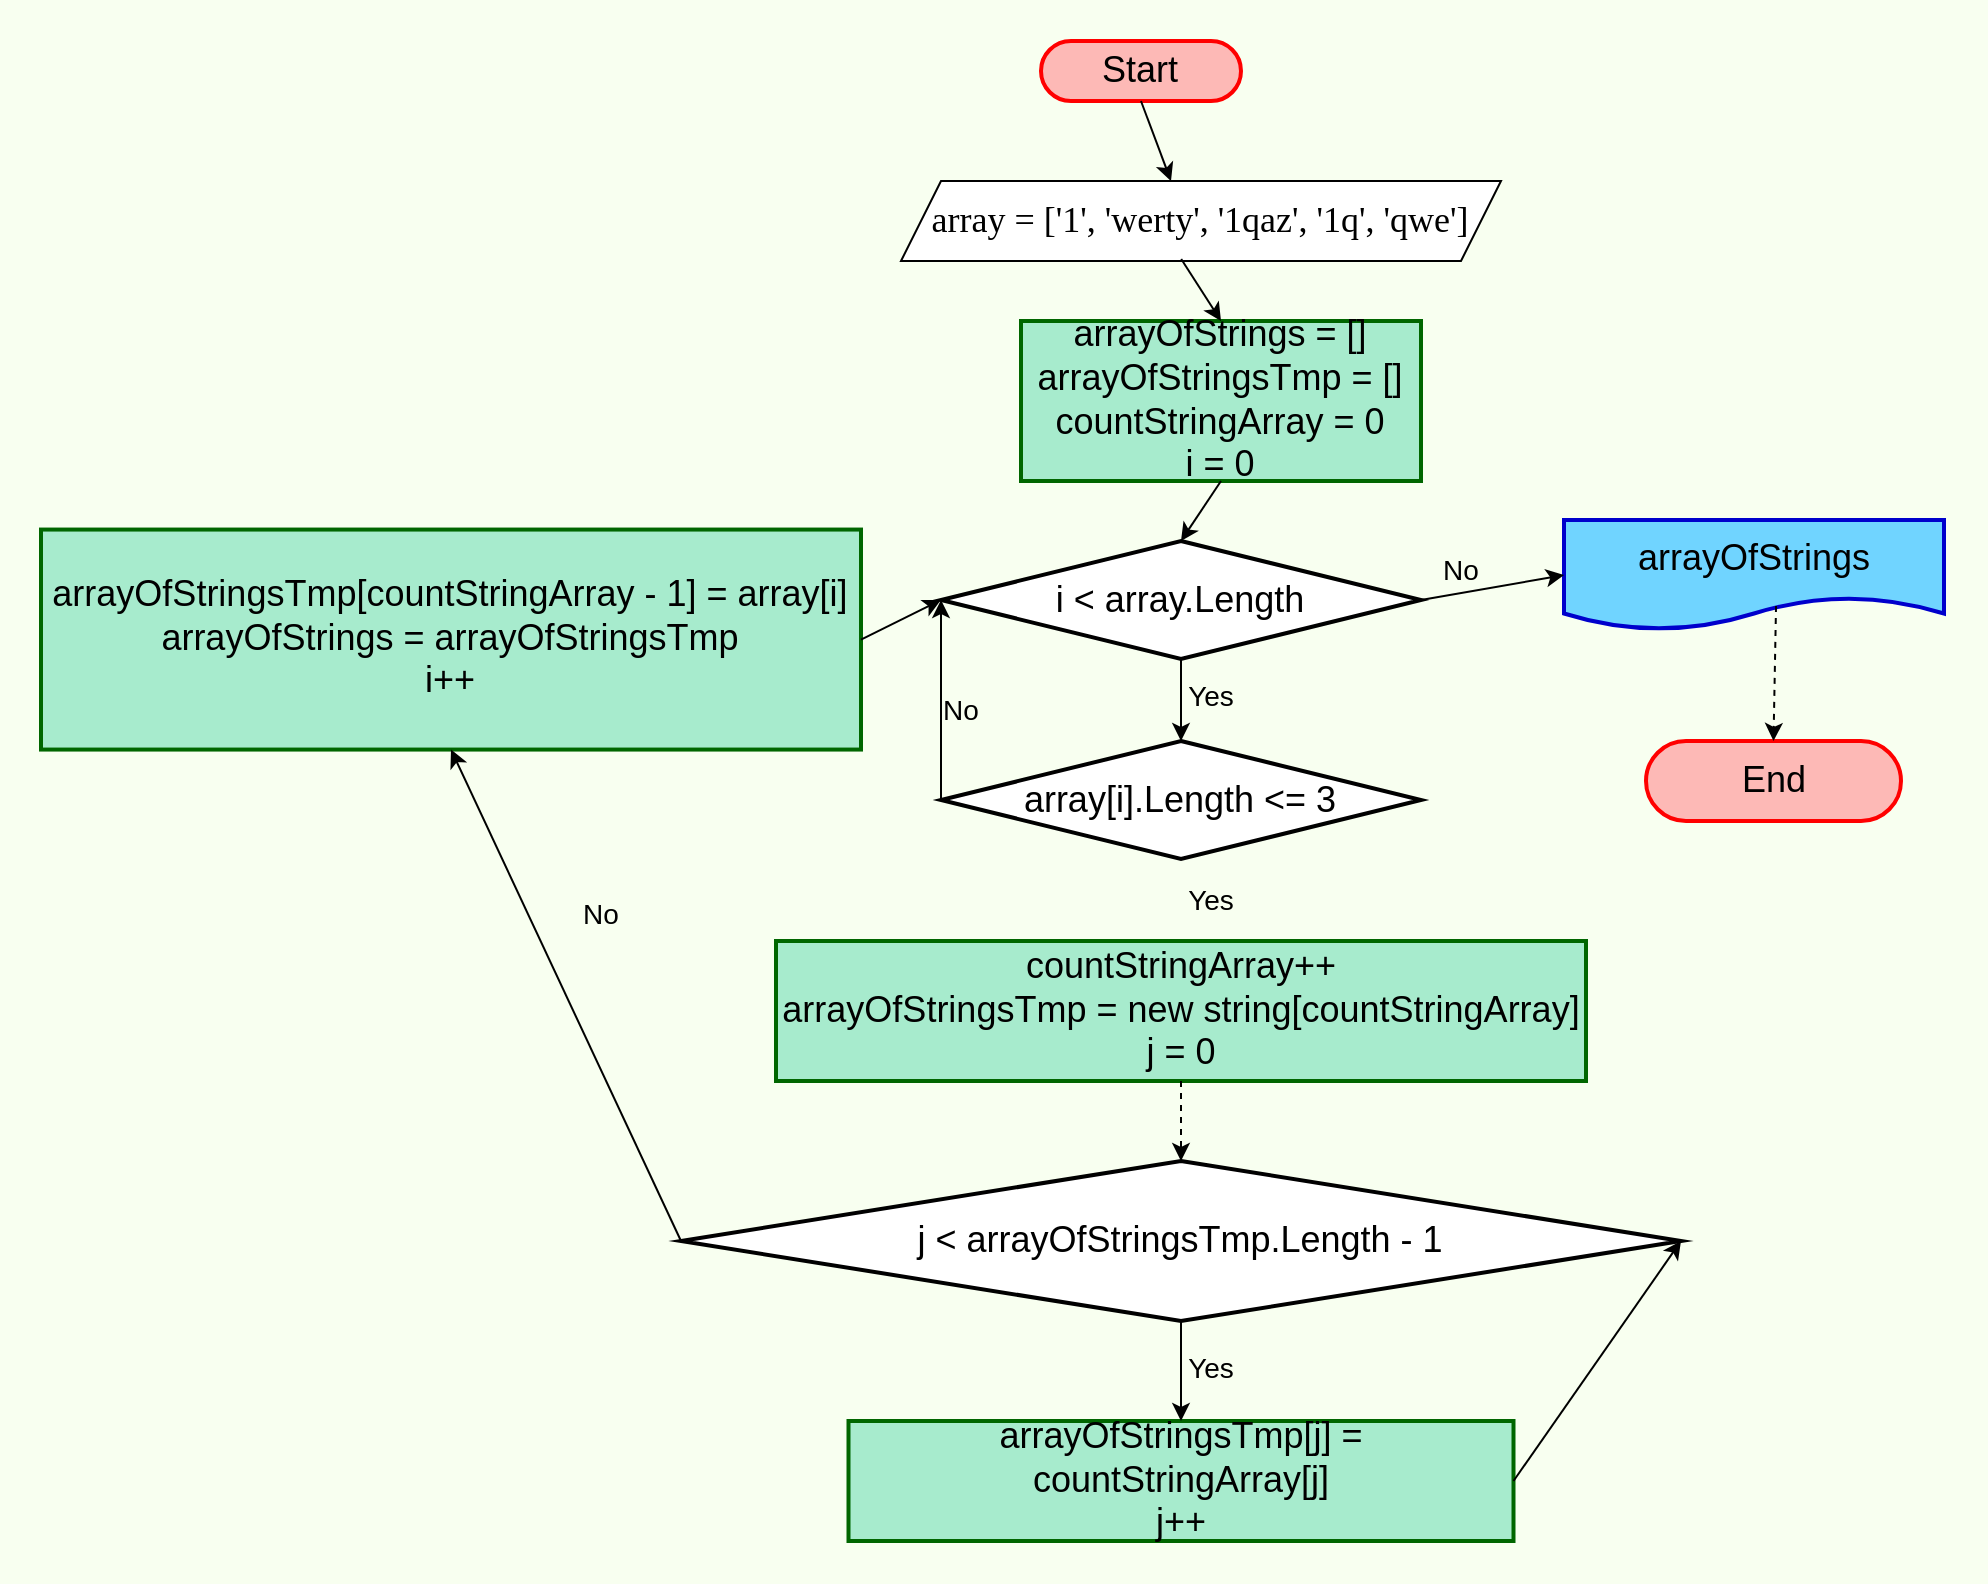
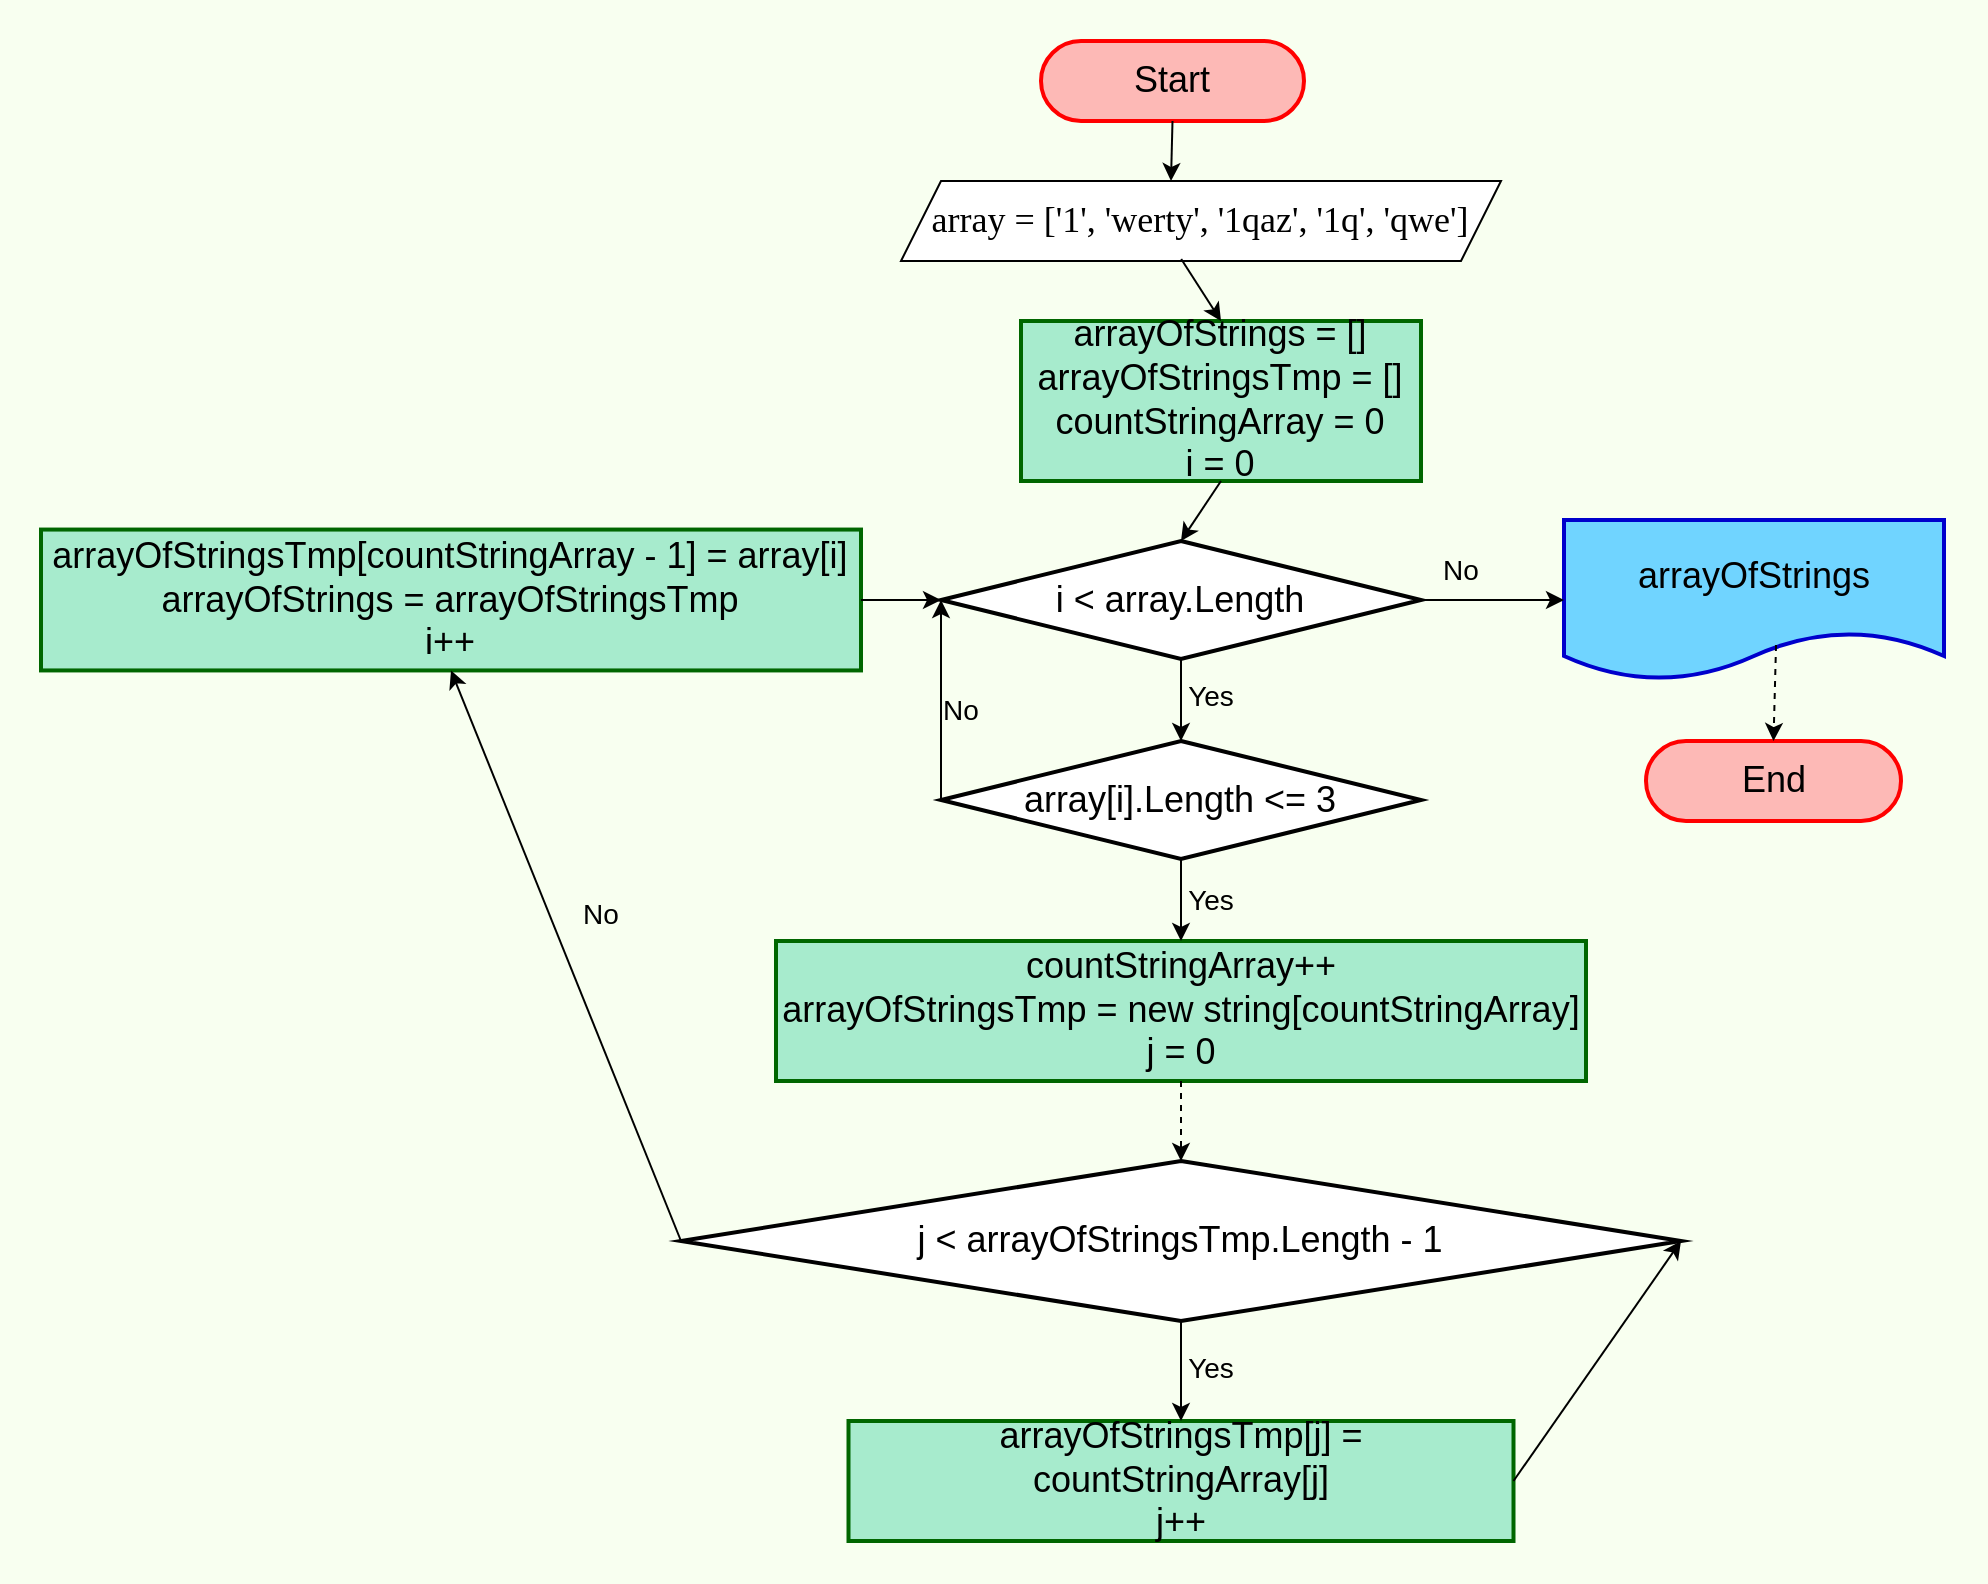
node "Start": size 200x60 -> 263x80
node "arrayOfStrings": size 380x110 -> 380x160
node "arrayOfStringsTmp[countStringArray - 1] = array[i] arrayOfStrings = arrayOfStringsTmp i++": size 820x220 -> 820x141
edge "array[i].Length <= 3" -> "countStringArray++ arrayOfStringsTmp = new string[countStringArray] j = 0": added
